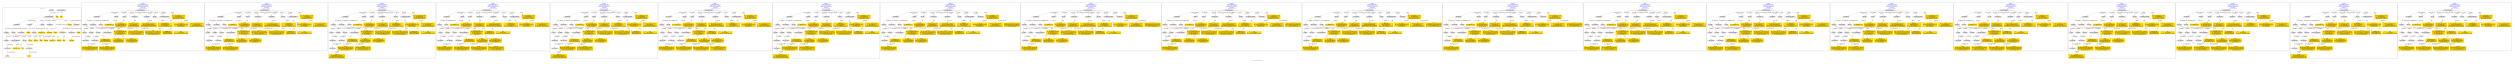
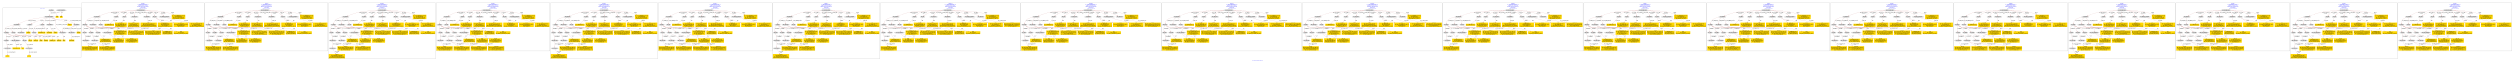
node "deathDate": fillcolor lightgray -> gold
